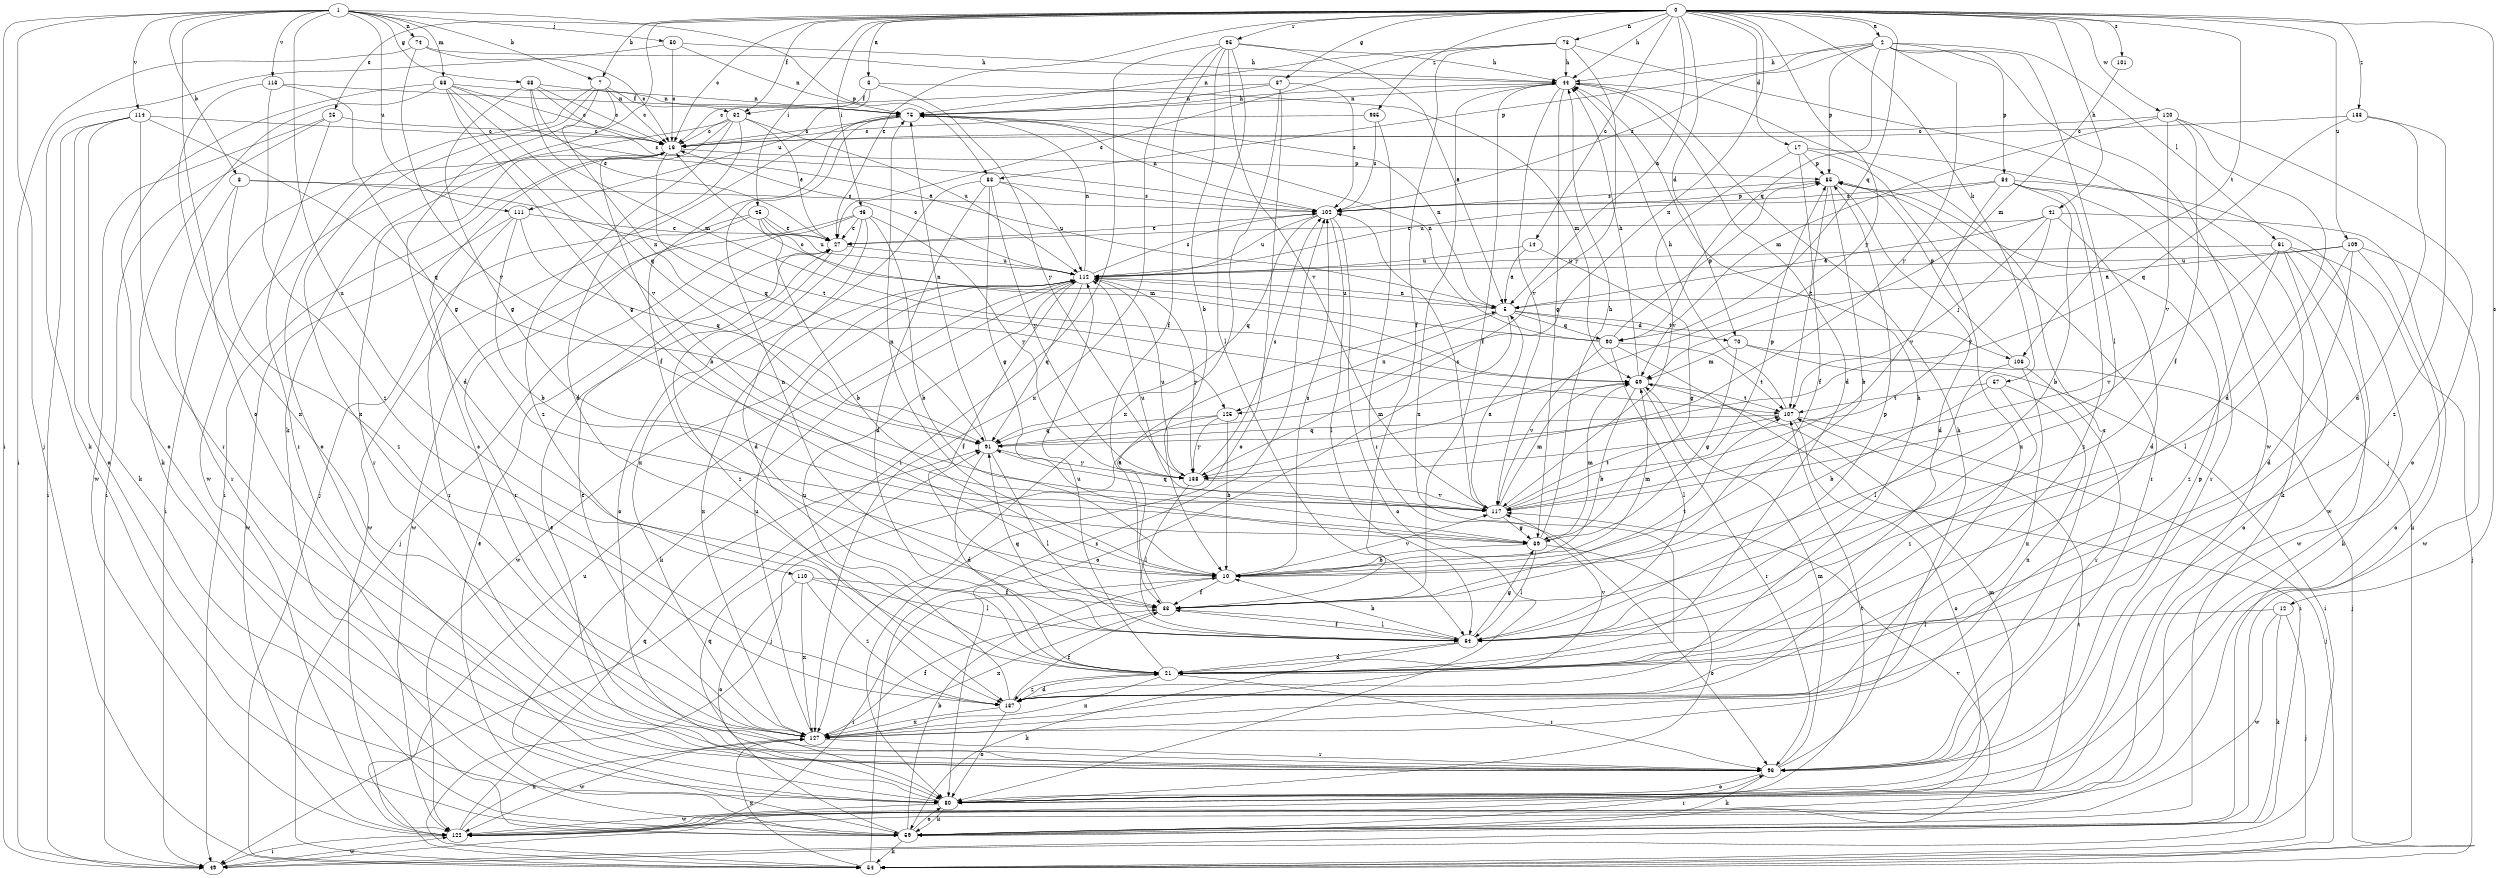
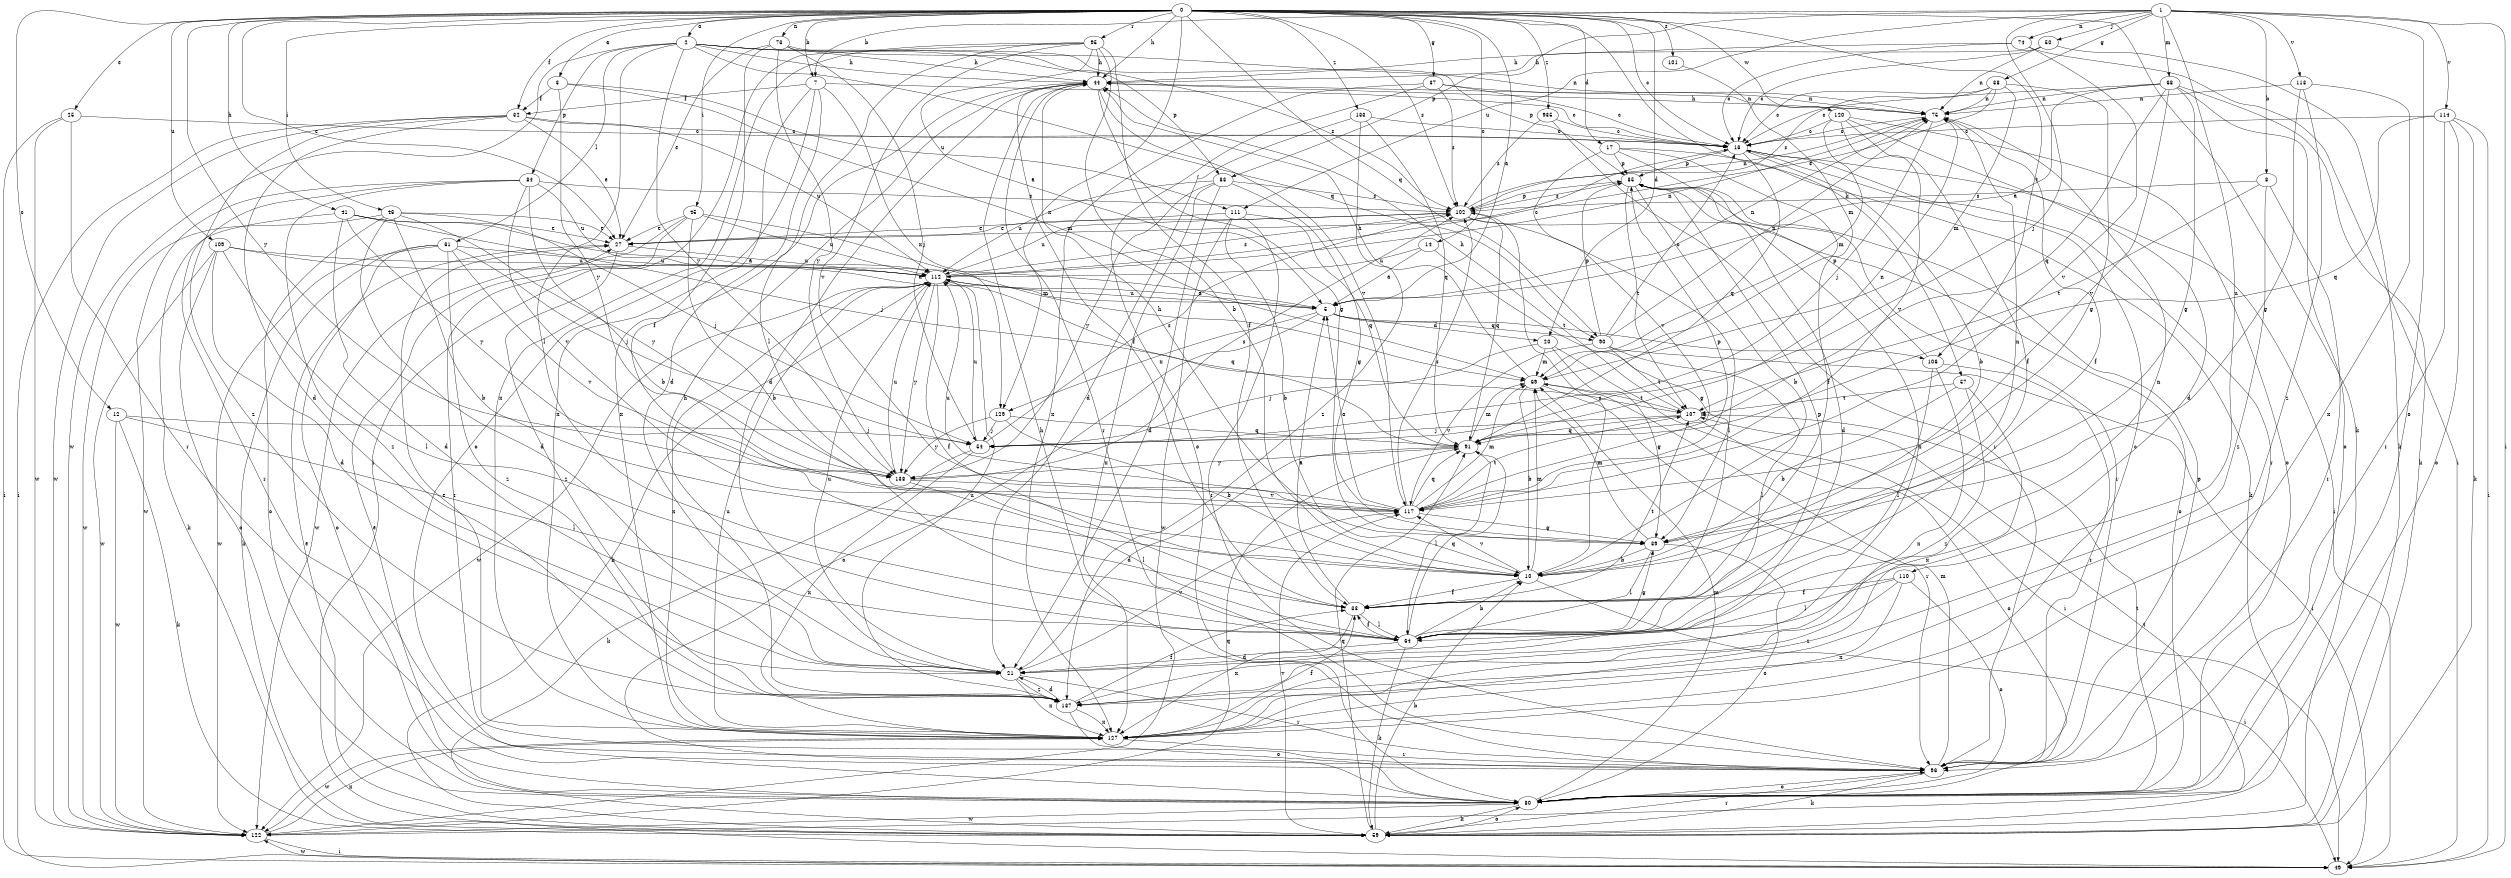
edge "0" -> "102": added, label "s"
node "70": label "70" -> "20"
node "125": label "125" -> "129"
edge "59" -> "54": reversed
